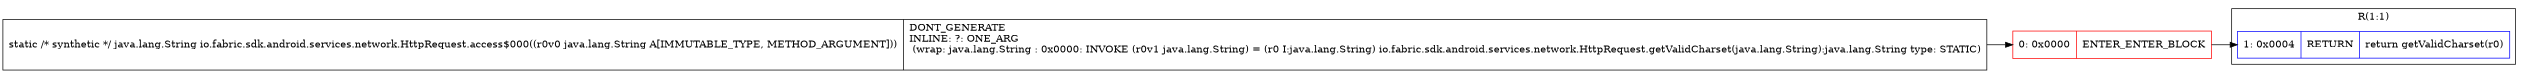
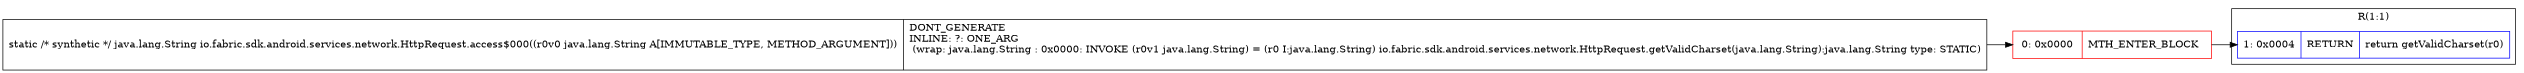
node "0: 0x0000": text "ENTER_ENTER_BLOCK" -> "MTH_ENTER_BLOCK"
